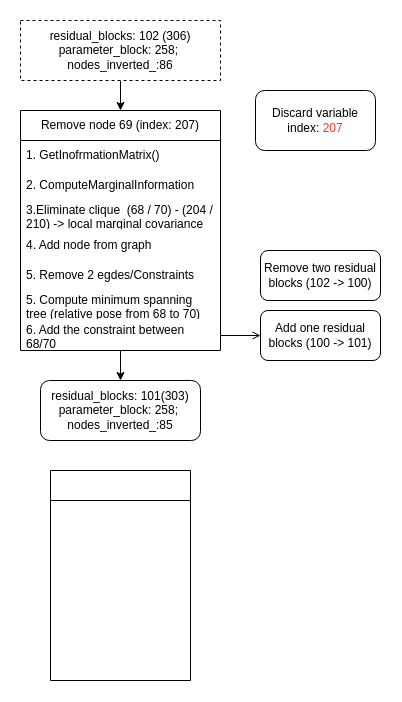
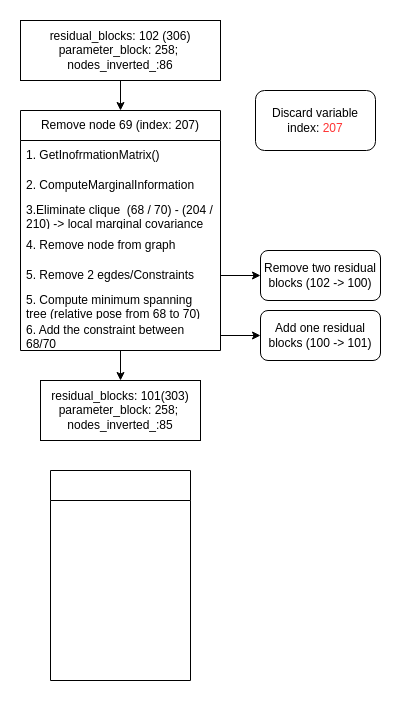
node "residual_blocks: 102 (306) parameter_block: 258; nodes_inverted_:86": style dashed -> solid
node "4. Add node from graph": label "4. Add node from graph" -> "4. Remove node from graph"
edge "5. Remove 2 egdes/Constraints" -> "Remove two residual blocks (102 -> 100)": added
edge "6. Add the constraint between 68/70" -> "Add one residual blocks (100 -> 101)": arrowhead open -> classic
node "residual_blocks: 101(303) parameter_block: 258; nodes_inverted_:85": shape rounded rectangle -> rectangle
